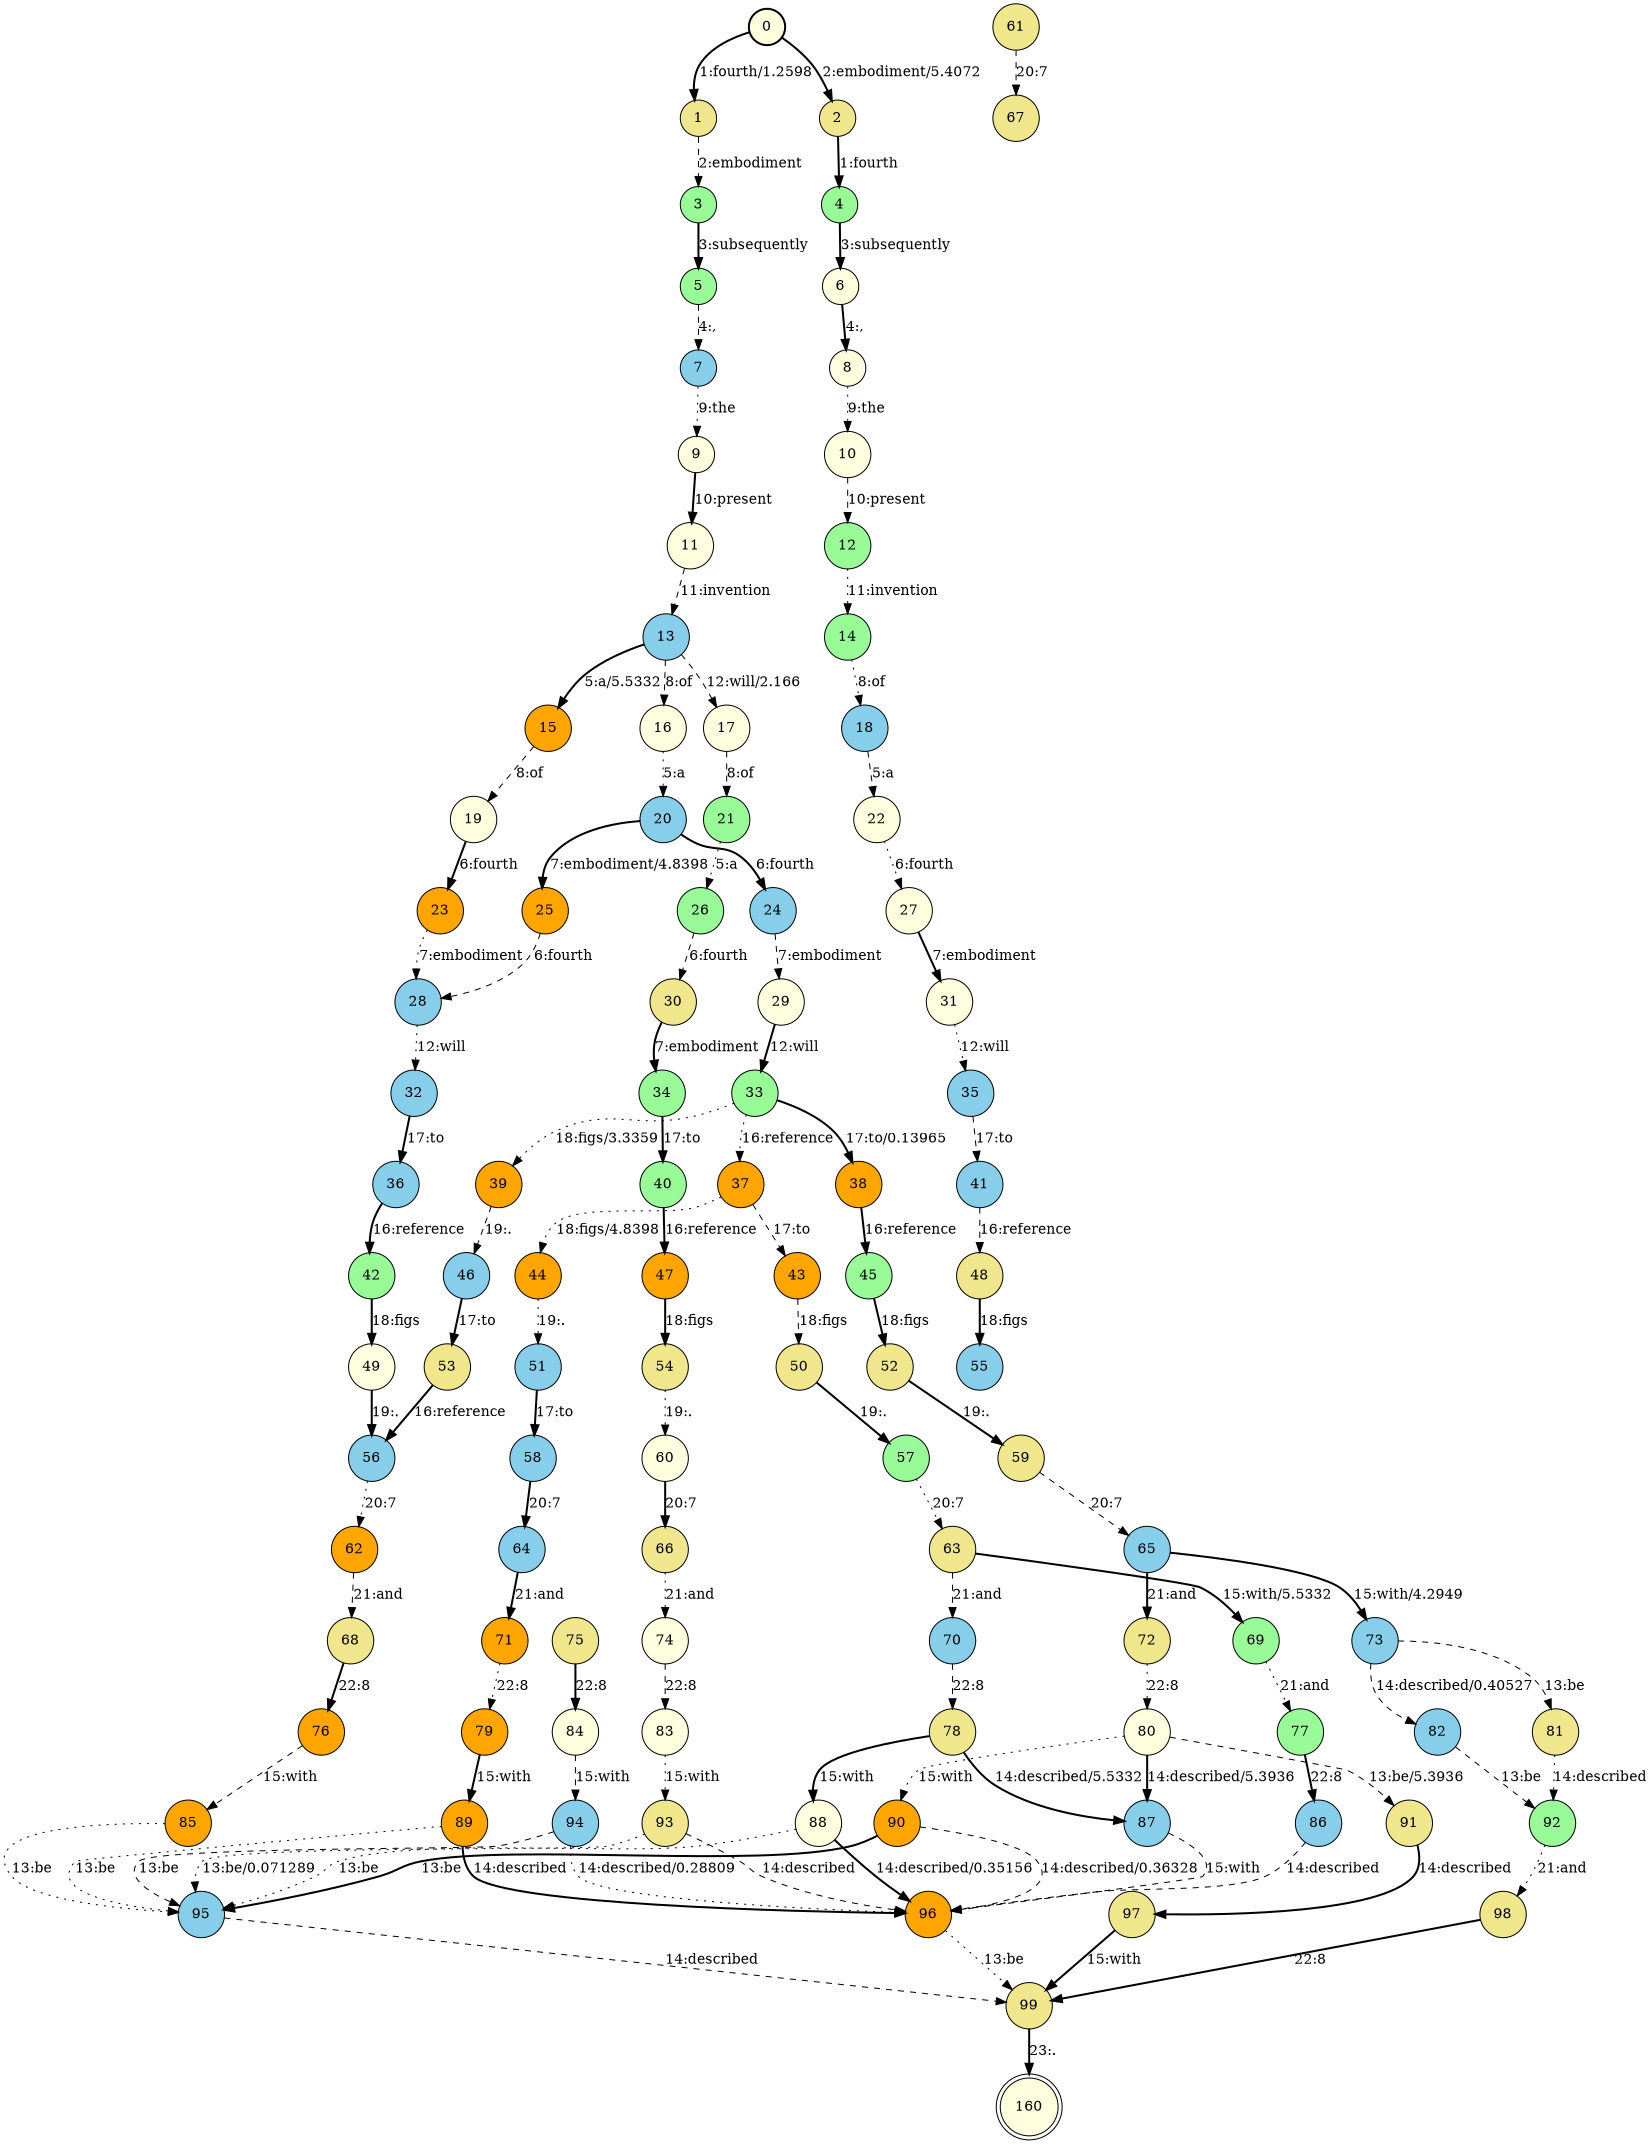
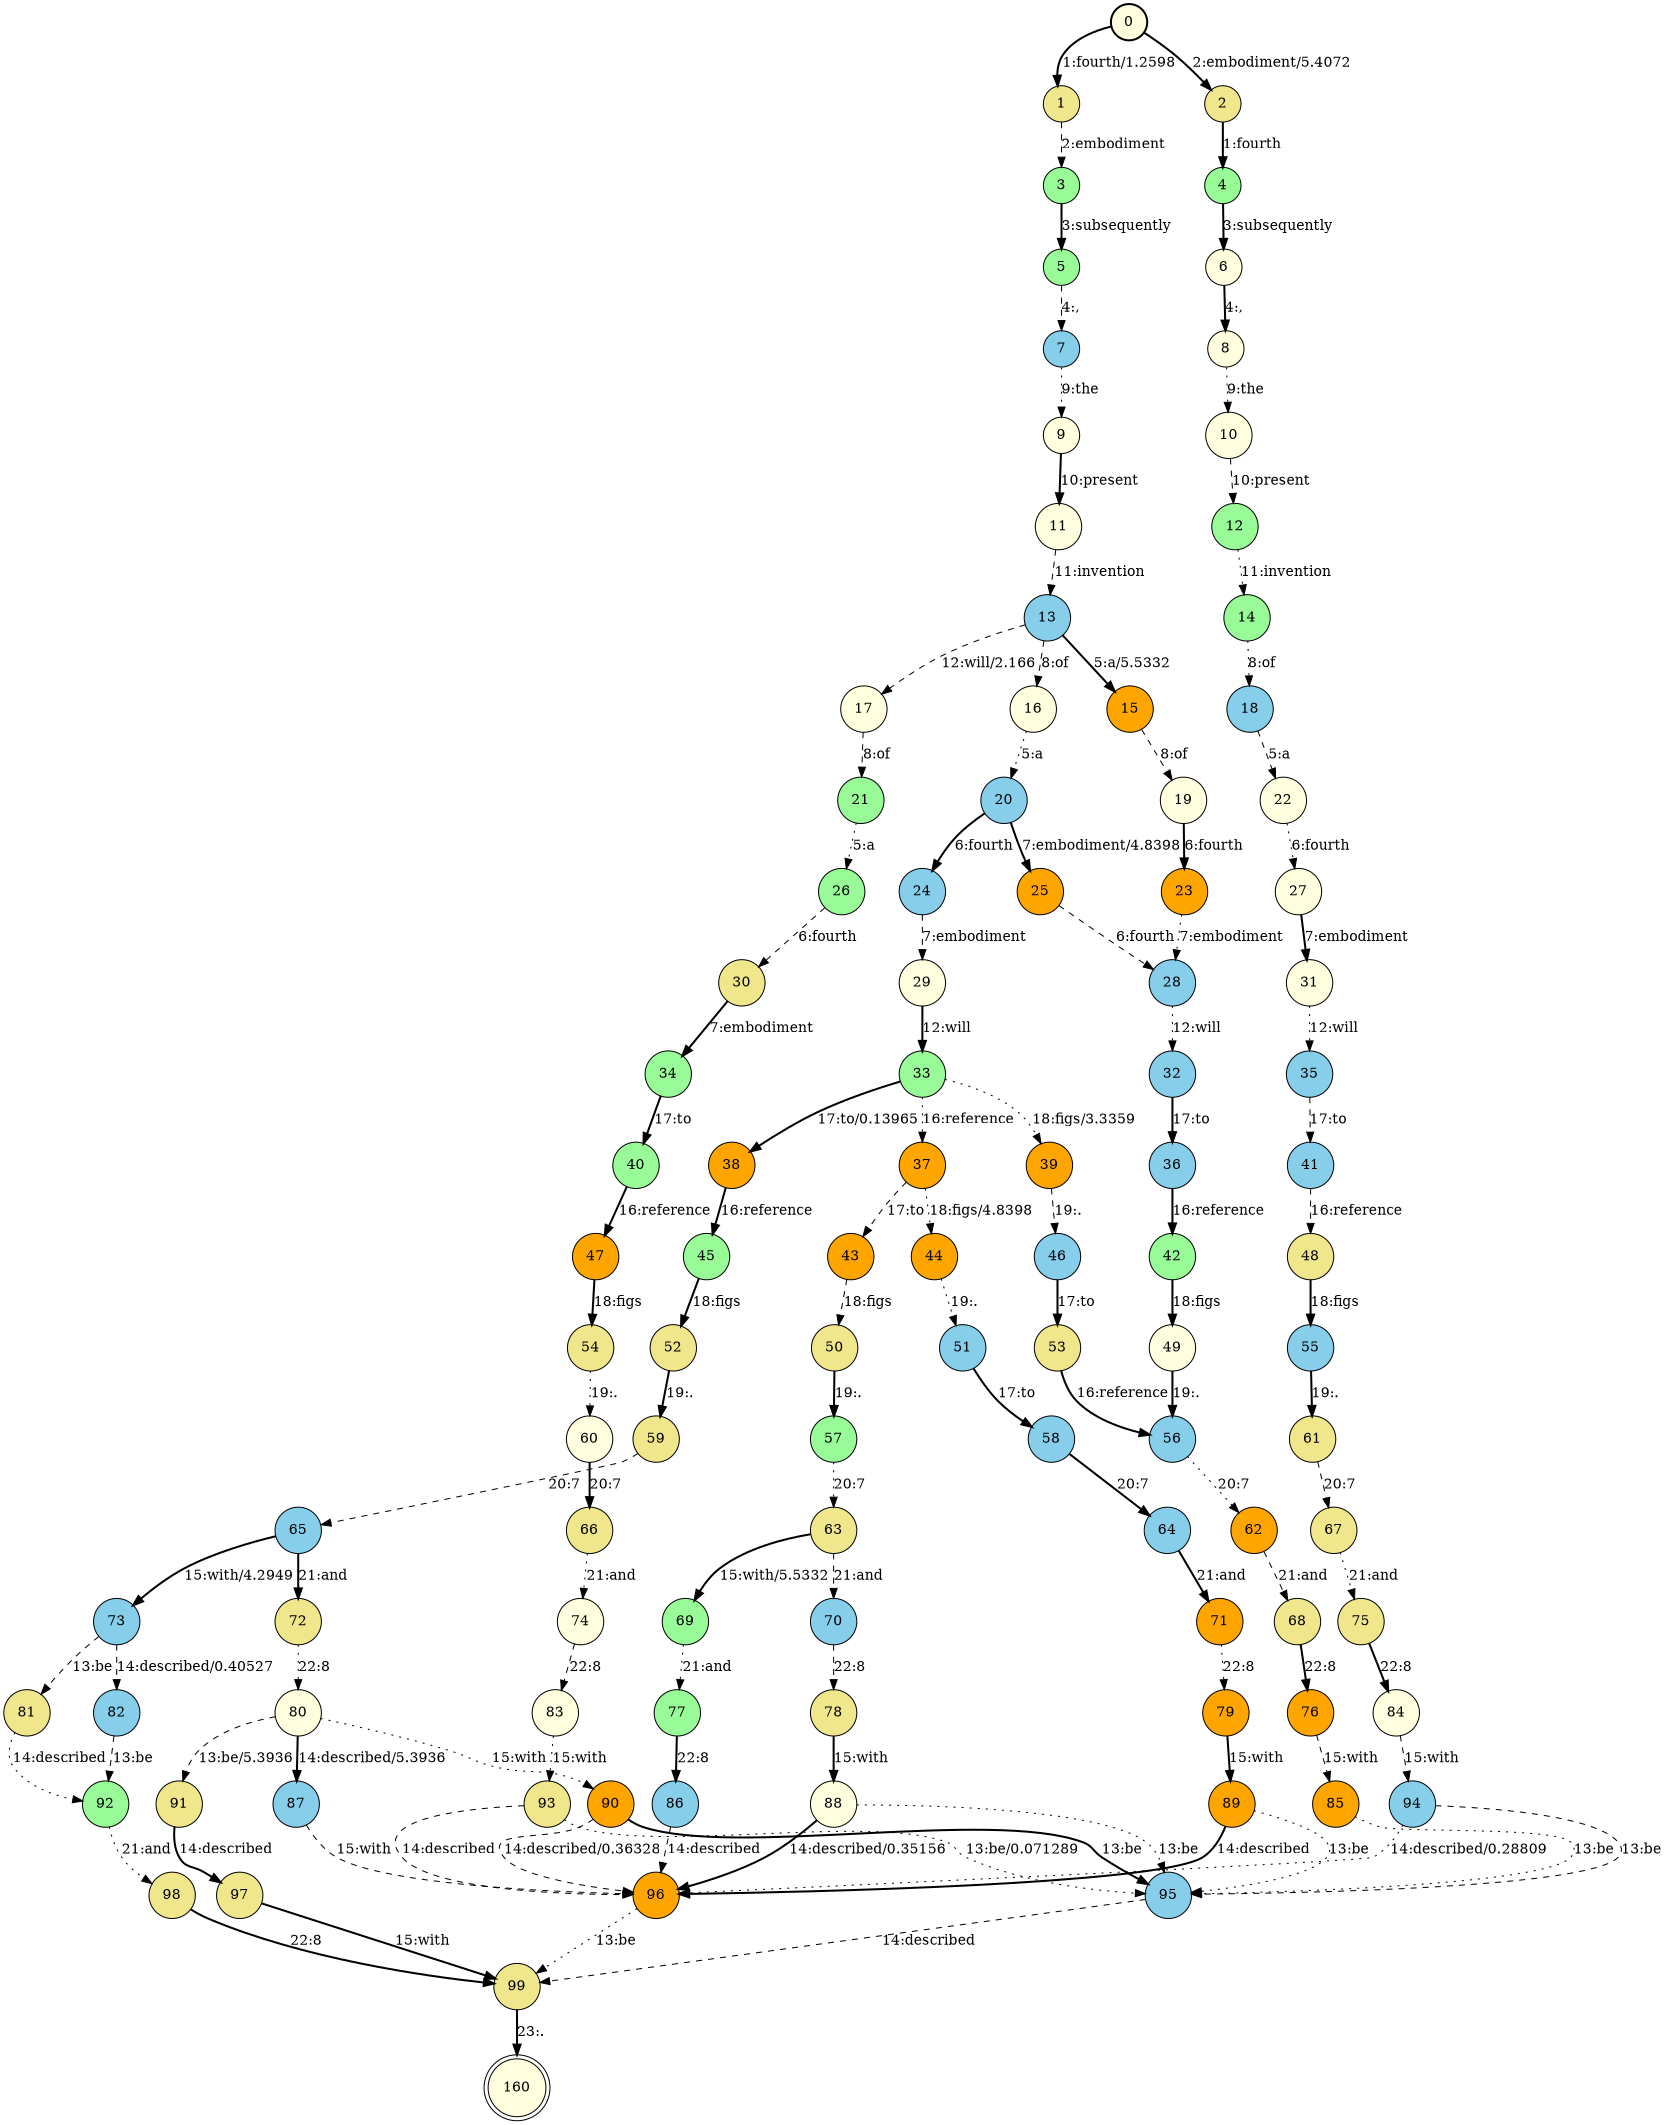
edge "55" -> "61": added, label "19:."
edge "67" -> "75": added, label "21:and"
edge "78" -> "87": removed, label "14:described/5.5332"
